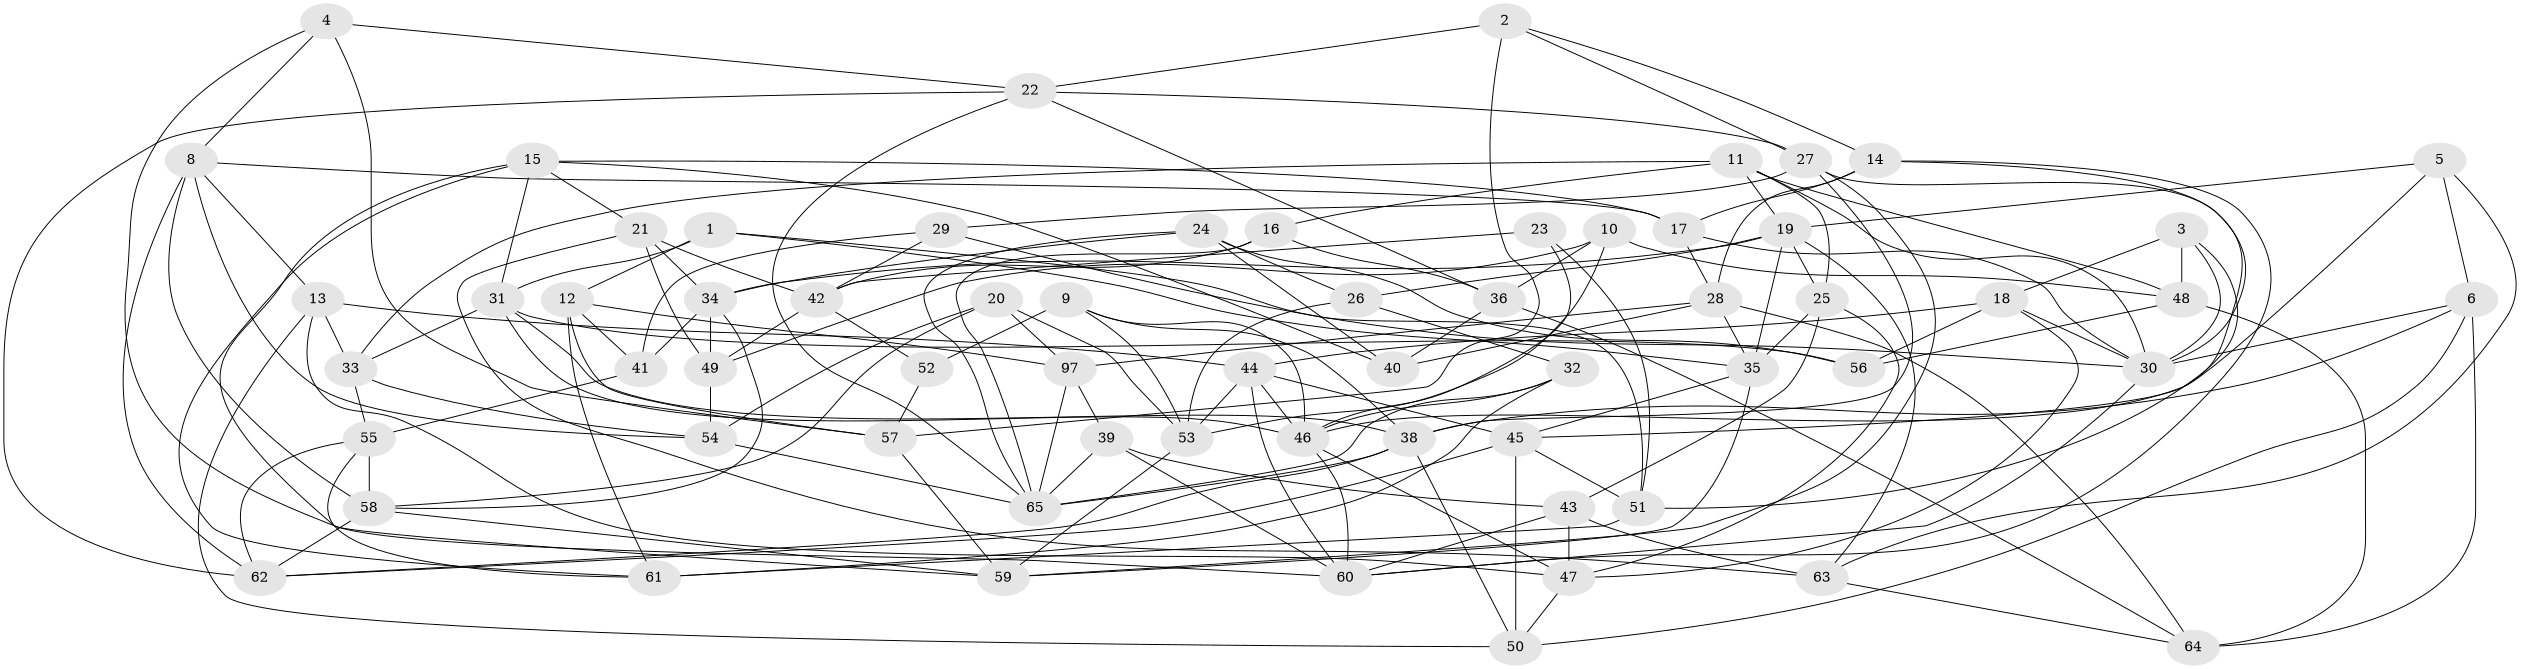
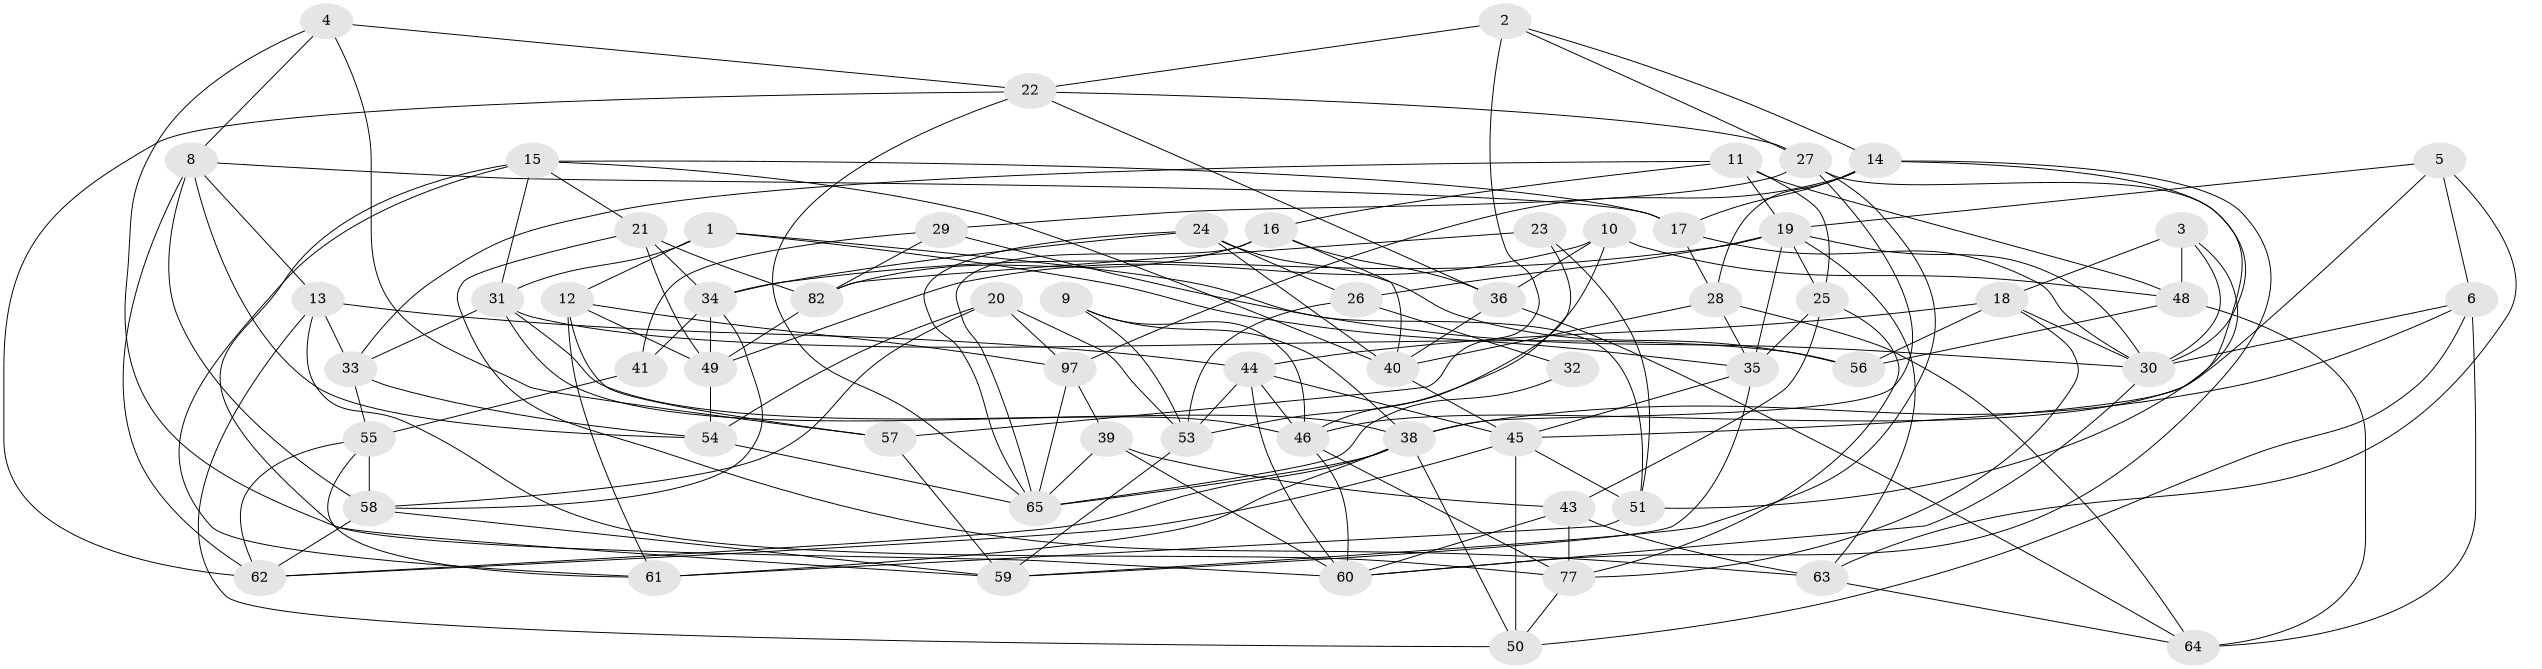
edge "11" -- "30": now "19" -- "30"
edge "16" -- "40": added
node "42": label "42" -> "82"
edge "28" -- "97": now "14" -- "97"
edge "12" -- "41": now "12" -- "49"
node "52": removed
edge "32" -- "46": removed
edge "40" -- "45": added
edge "32" -- "61": now "38" -- "61"
node "47": label "47" -> "77"
